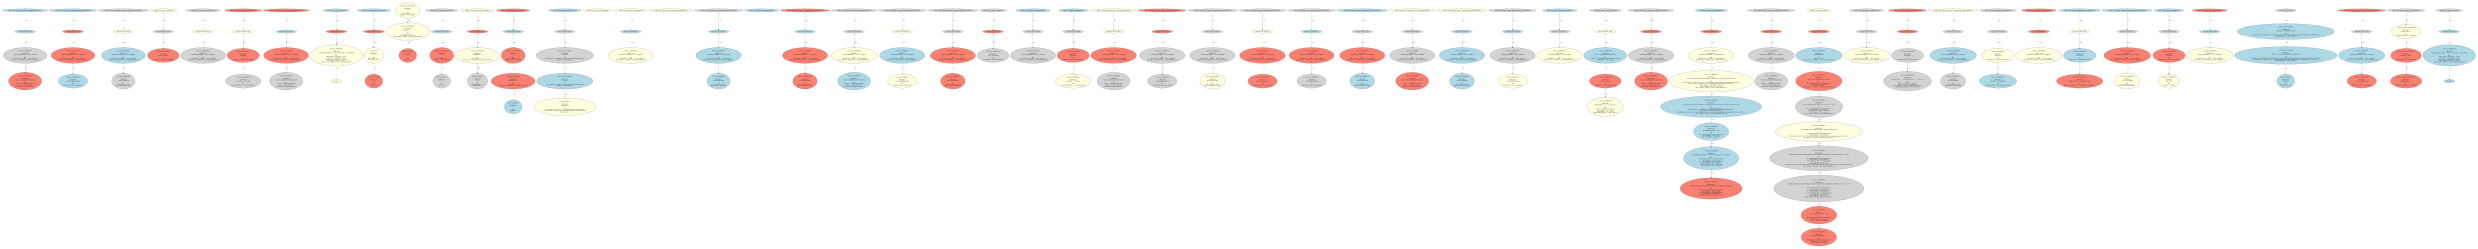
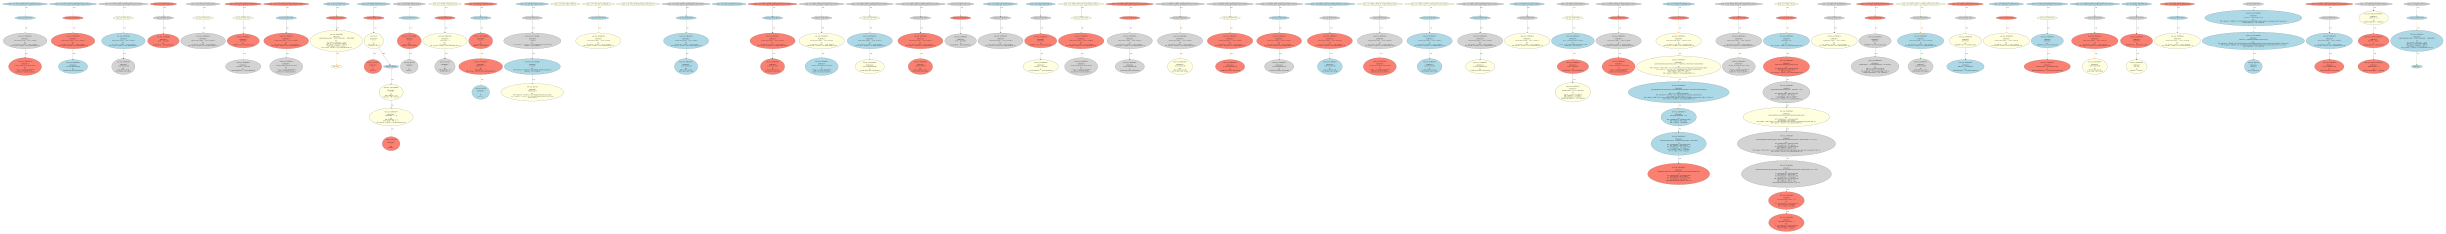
node "buggy_33.sol_Owned_constructor()": fillcolor lightyellow -> salmon
node "buggy_33.sol_Staking_changeStakeTime(uint256)": fillcolor lightgrey -> salmon
node "buggy_33.sol_Staking_bug_txorigin36(address)": fillcolor salmon -> lightblue
node "Node Type: END_IF": added
